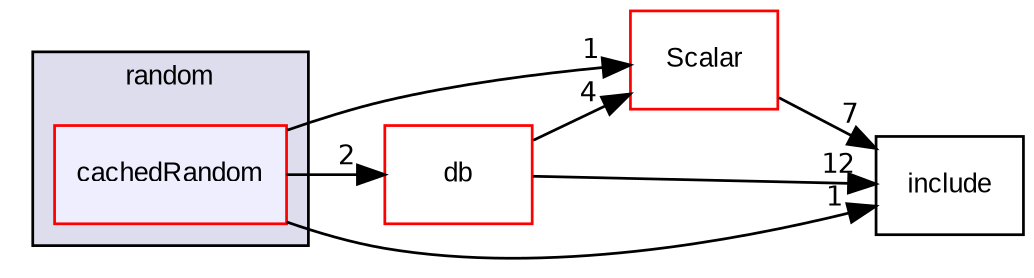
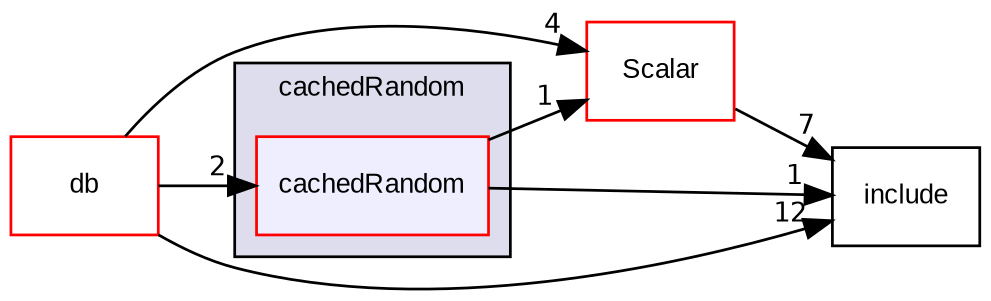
cluster "random": label "random" -> "cachedRandom"
edge "cachedRandom" -> "db": reversed
